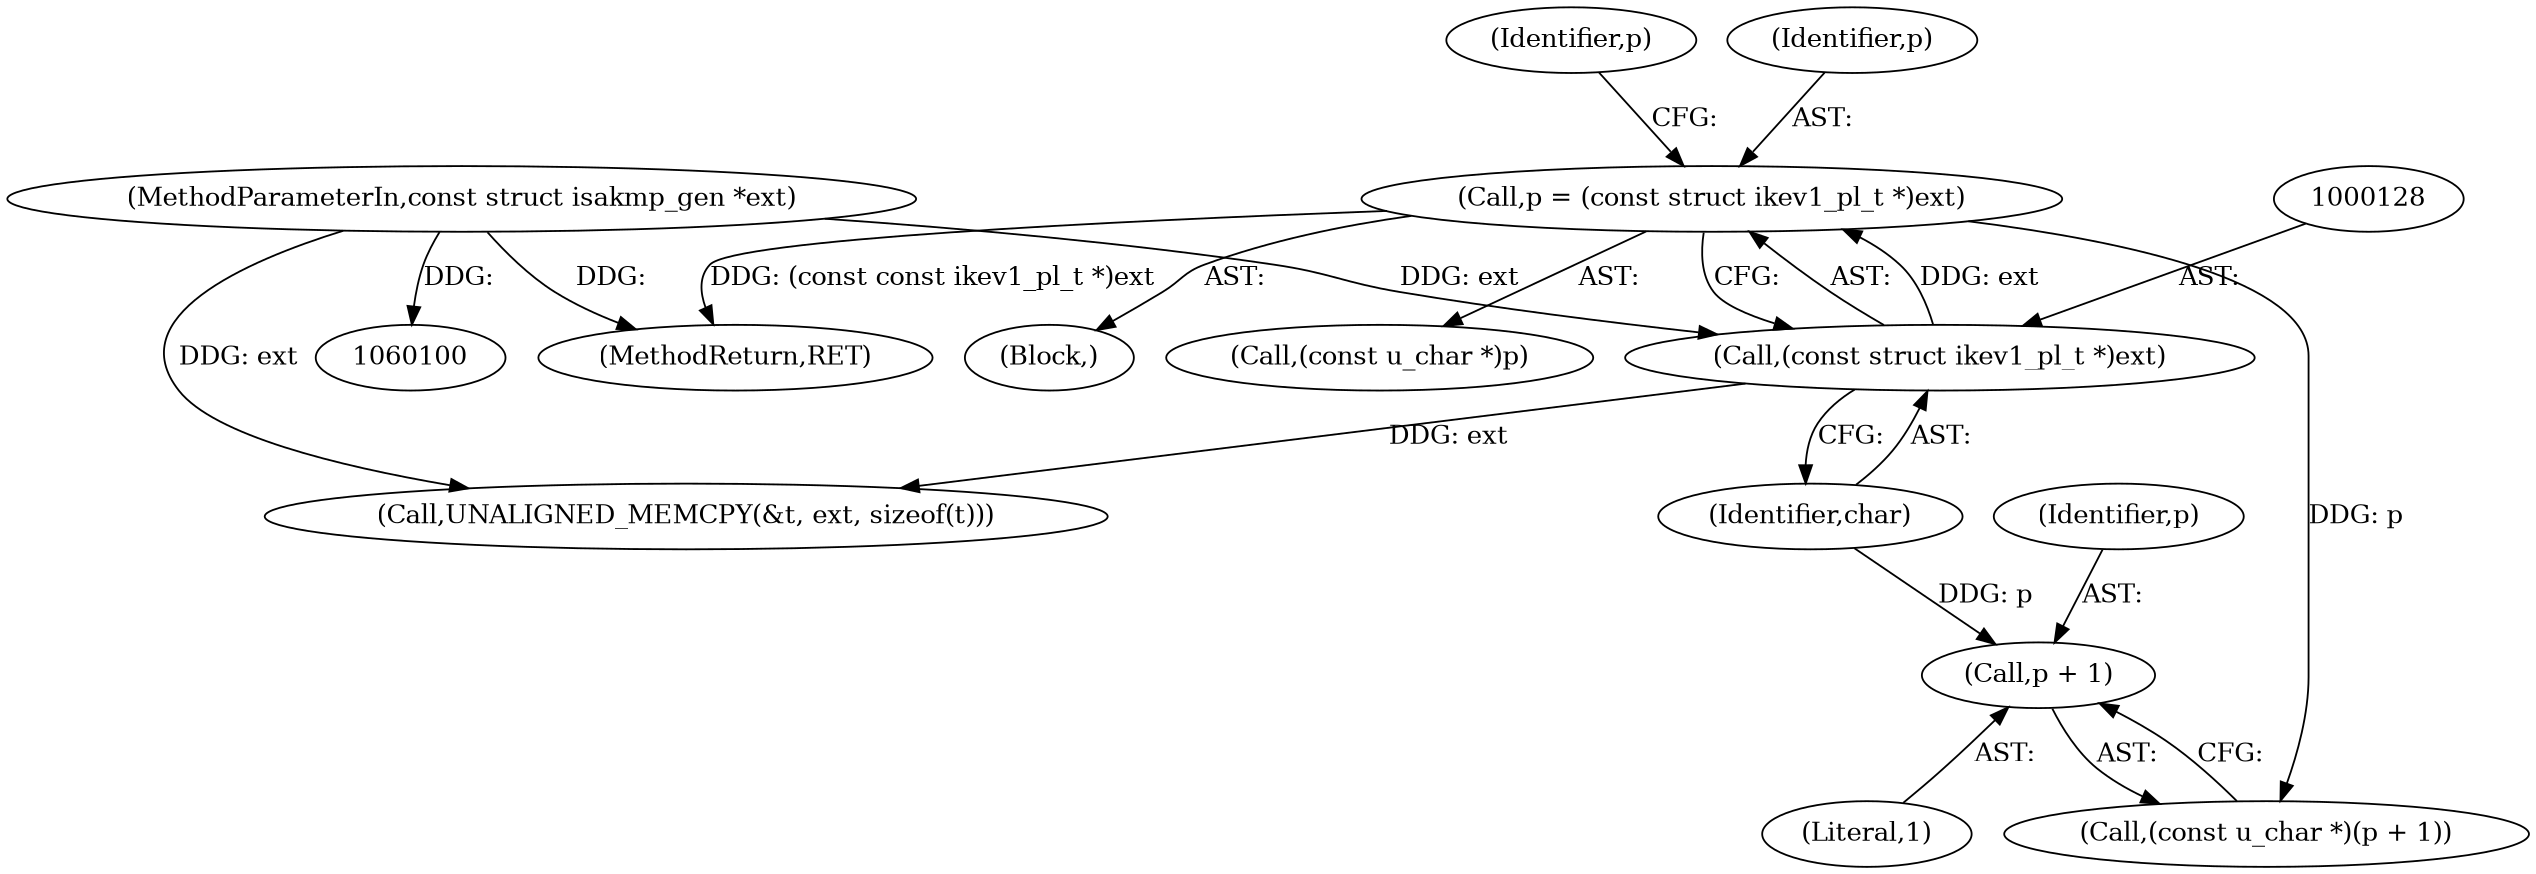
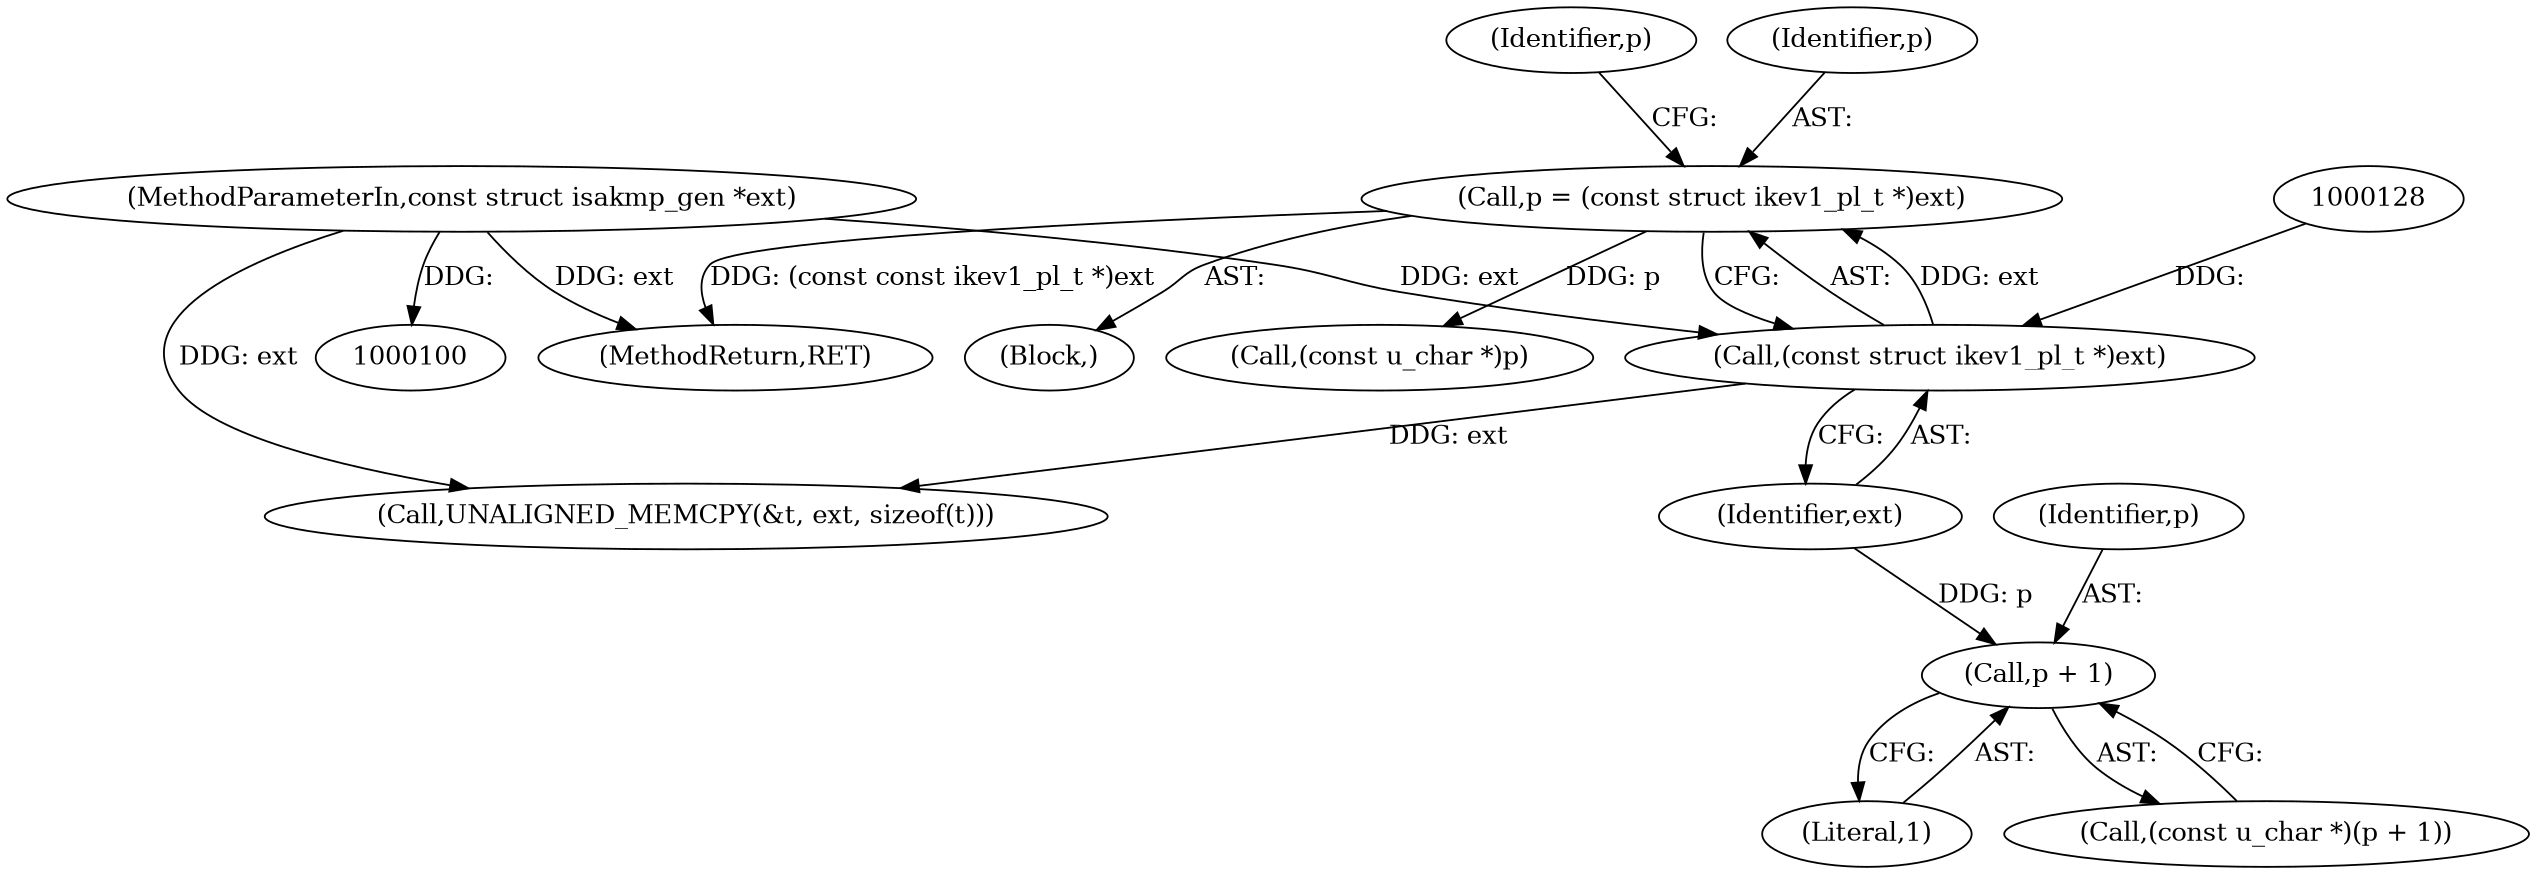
edge "(MethodParameterIn,const struct isakmp_gen *ext)" -> "(MethodReturn,RET)": label "DDG: " -> "DDG: ext"
edge "(Call,p = (const struct ikev1_pl_t *)ext)" -> "(Call,(const u_char *)p)": label "AST: " -> "DDG: p"
edge "1000128" -> "(Call,(const struct ikev1_pl_t *)ext)": label "AST: " -> "DDG: "
node "1060100": label "1060100" -> "1000100"
edge "(Call,p = (const struct ikev1_pl_t *)ext)" -> "(Call,(const u_char *)(p + 1))": removed, label "DDG: p"
node "(Identifier,char)": label "(Identifier,char)" -> "(Identifier,ext)"
edge "(Call,p + 1)" -> "(Literal,1)": added, label "CFG:"
